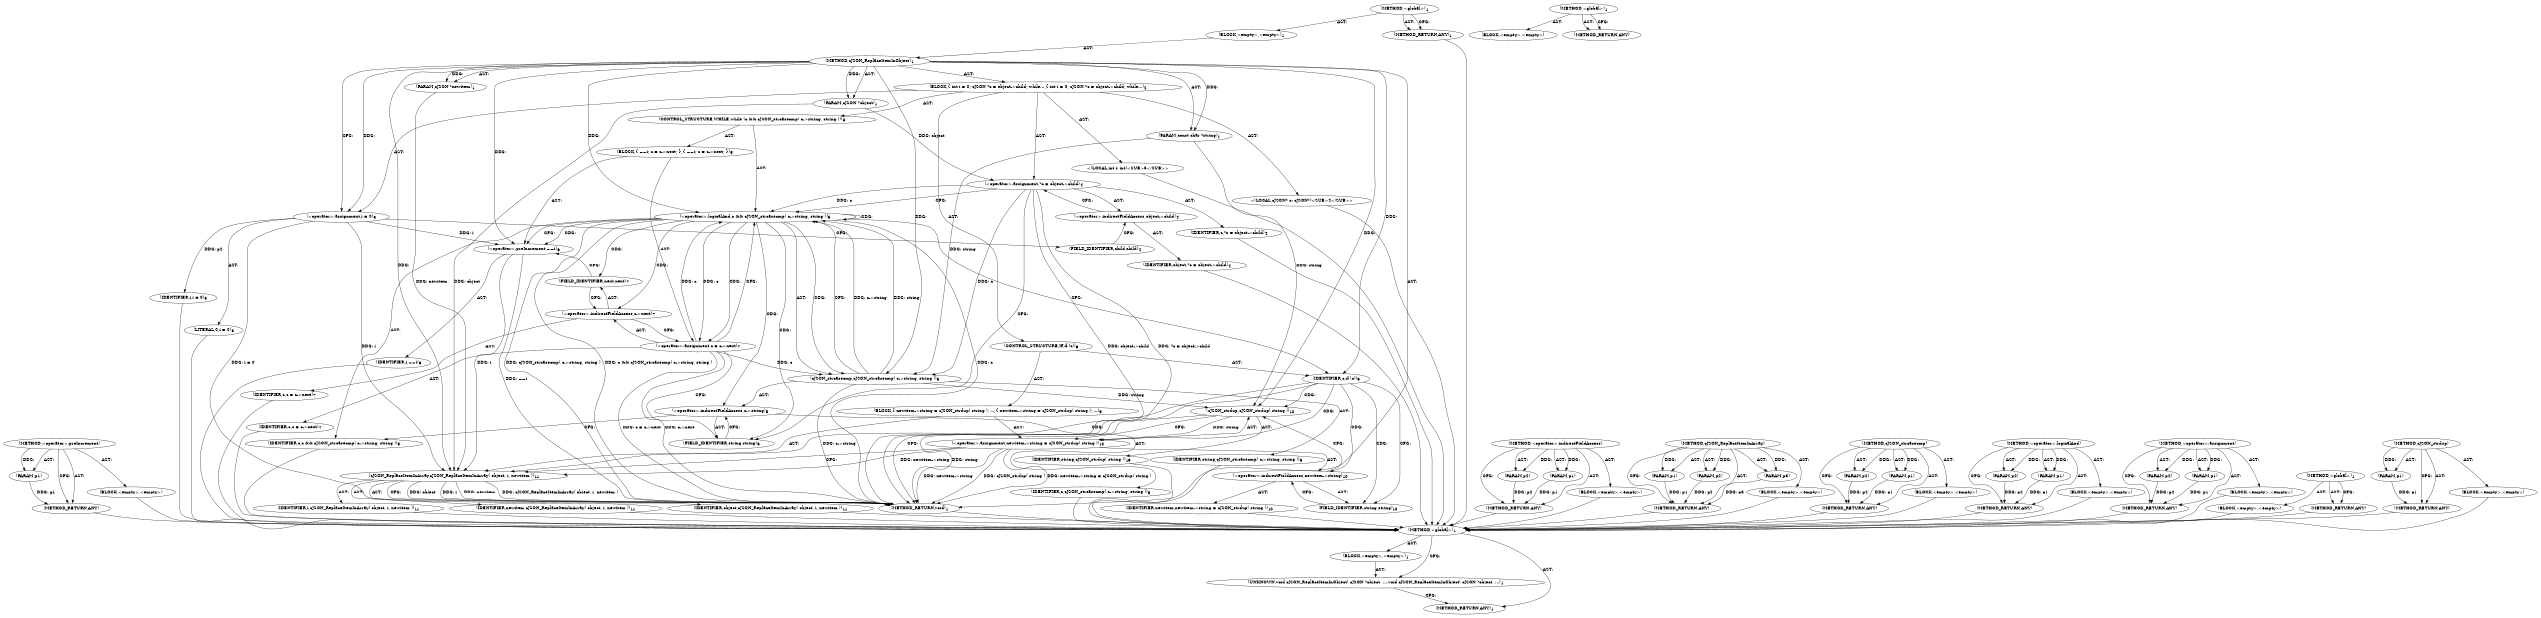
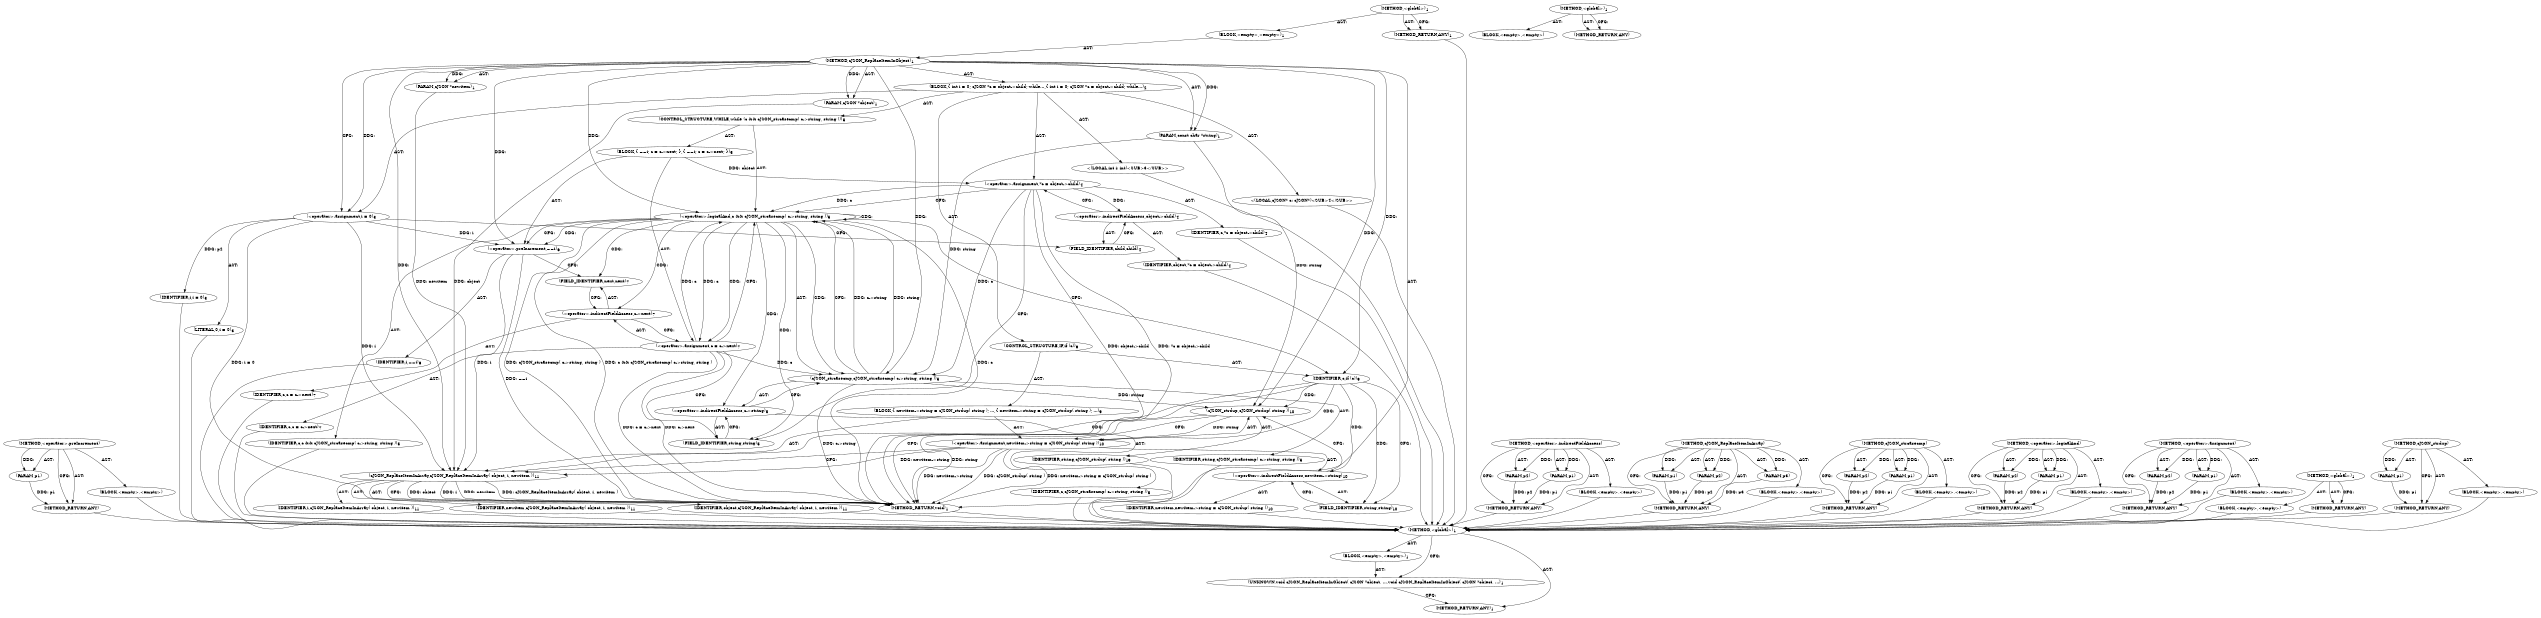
edge "(PARAM,cJSON *object)" -> "(<operator>.assignment,*c = object->child)": now "(BLOCK,{ ++i; c = c->next; },{ ++i; c = c->next; })" -> "(<operator>.assignment,*c = object->child)"
edge "(<operator>.assignment,*c = object->child)" -> "(<operator>.indirectFieldAccess,object->child)": label "AST: " -> "DDG: "
edge "(<operator>.indirectFieldAccess,object->child)" -> "(FIELD_IDENTIFIER,child,child)": added, label "AST:"
edge "(FIELD_IDENTIFIER,next,next)" -> "(<operator>.preIncrement,++i)": reversed
edge "(<operator>.indirectFieldAccess,c->string)" -> "(IDENTIFIER,c,c && cJSON_strcasecmp( c->string, string ))": now "(<operator>.indirectFieldAccess,c->string)" -> "(cJSON_strcasecmp,cJSON_strcasecmp( c->string, string ))"
